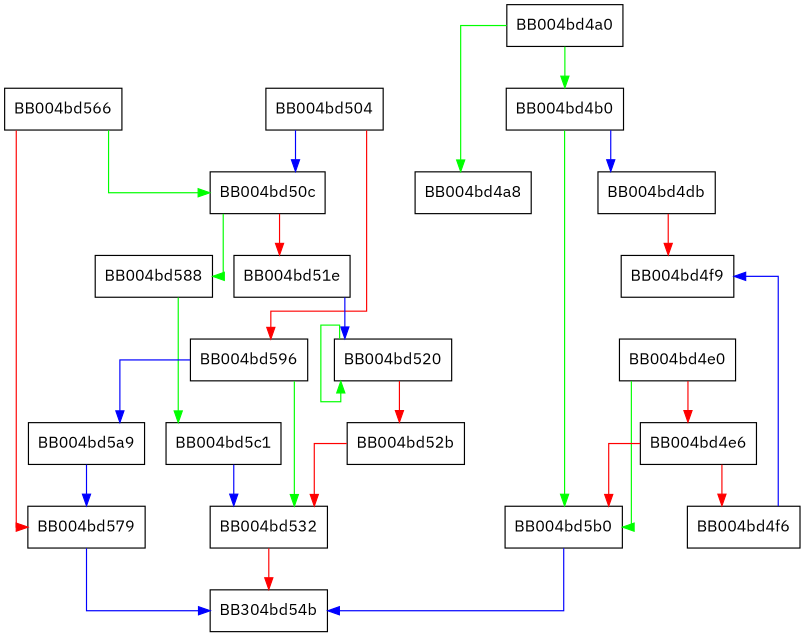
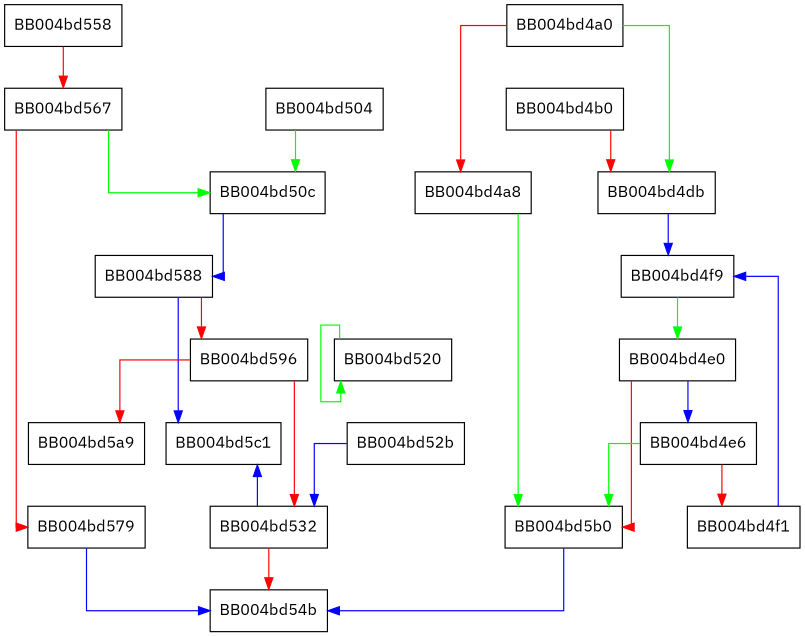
node "BB004bd558": added
edge "BB004bd4a0" -> "BB004bd4b0": now "BB004bd4a0" -> "BB004bd4db"
edge "BB004bd4a0" -> "BB004bd4a8": color green -> red
node "BB004bd566": label "BB004bd566" -> "BB004bd567"
edge "BB004bd504" -> "BB004bd50c": color blue -> green
edge "BB004bd4b0" -> "BB004bd4db": color blue -> red
edge "BB004bd4db" -> "BB004bd4f9": color red -> blue
edge "BB004bd50c" -> "BB004bd588": color green -> blue
node "BB004bd51e": removed
edge "BB004bd504" -> "BB004bd596": now "BB004bd588" -> "BB004bd596"
edge "BB004bd4b0" -> "BB004bd5b0": now "BB004bd4a8" -> "BB004bd5b0"
edge "BB004bd4f9" -> "BB004bd4e0": added
edge "BB004bd588" -> "BB004bd5c1": color green -> blue
edge "BB004bd596" -> "BB004bd5a9": color blue -> red
edge "BB004bd520" -> "BB004bd52b": removed
edge "BB004bd4e0" -> "BB004bd4e6": color red -> blue
edge "BB004bd596" -> "BB004bd532": color green -> red
edge "BB004bd52b" -> "BB004bd532": color red -> blue
edge "BB004bd4e6" -> "BB004bd5b0": color red -> green
edge "BB004bd4e0" -> "BB004bd5b0": color green -> red
edge "BB004bd5a9" -> "BB004bd579": removed
edge "BB004bd5c1" -> "BB004bd532": reversed
node "BB004bd4f6": label "BB004bd4f6" -> "BB004bd4f1"
node "BB304bd54b": label "BB304bd54b" -> "BB004bd54b"
